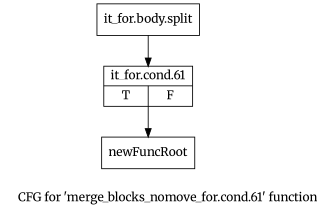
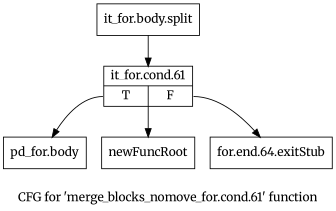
node "pd_for.body": added
node "for.end.64.exitStub": added
